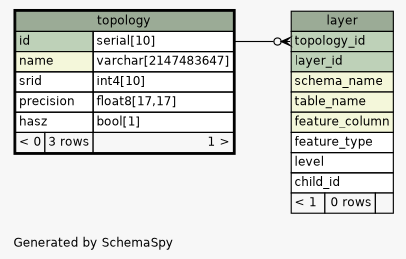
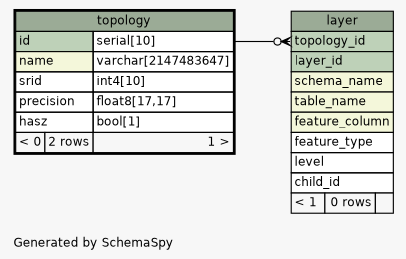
node "topology": text "3 rows" -> "2 rows"
